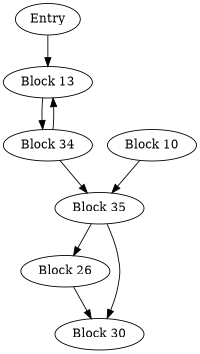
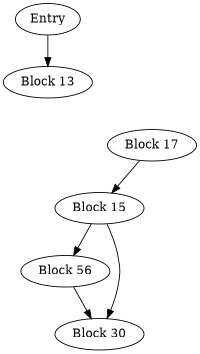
node "Block 34": removed
node "Block 10": label "Block 10" -> "Block 17"
node "Block 35": label "Block 35" -> "Block 15"
node "Block 26": label "Block 26" -> "Block 56"
